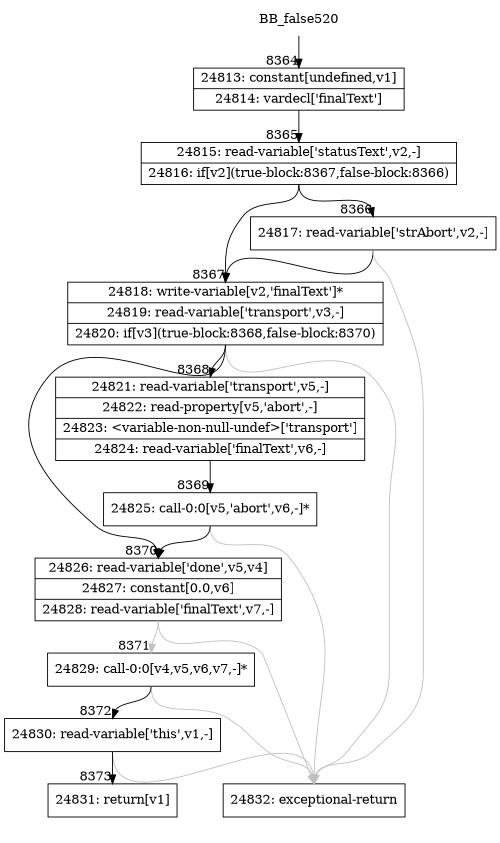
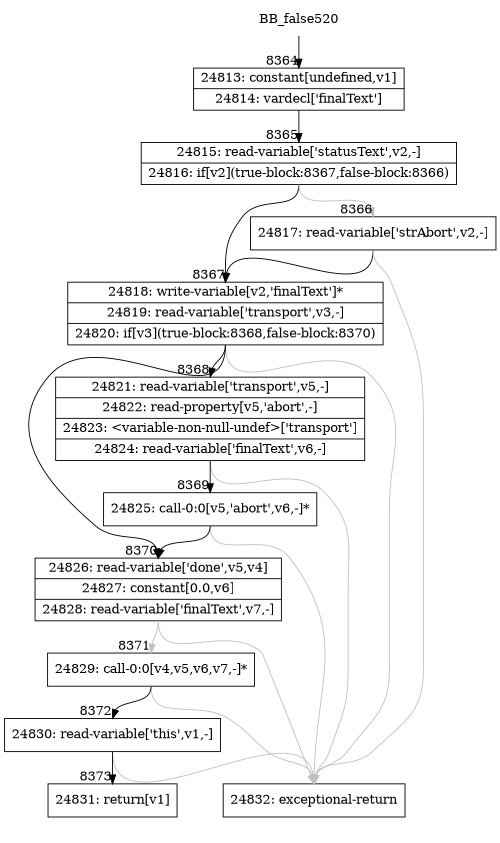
edge "24815: read-variable['statusText',v2,-]" -> "24817: read-variable['strAbort',v2,-]": color black -> gray
edge "24821: read-variable['transport',v5,-]" -> "24832: exceptional-return": added
